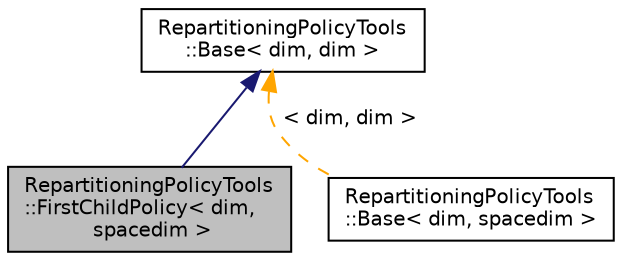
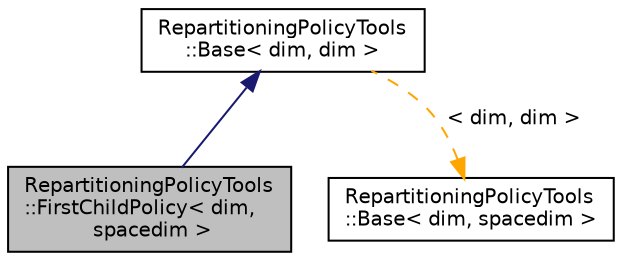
edge "RepartitioningPolicyTools ::Base< dim, spacedim >" -> "RepartitioningPolicyTools ::Base< dim, dim >": reversed
